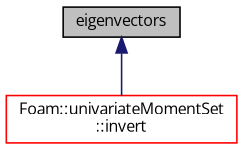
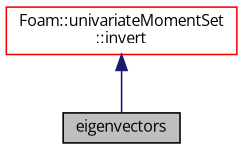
edge "Foam::univariateMomentSet ::invert" -> "eigenvectors": reversed
